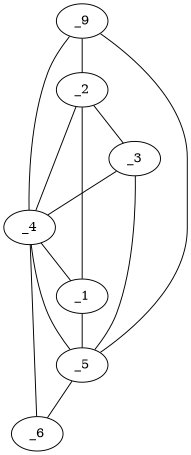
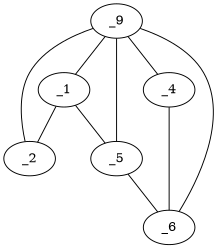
edge "_9" -- "_6": added
edge "_2" -- "_4": removed
node "_3": removed
edge "_4" -- "_1": now "_9" -- "_1"
edge "_4" -- "_5": removed
